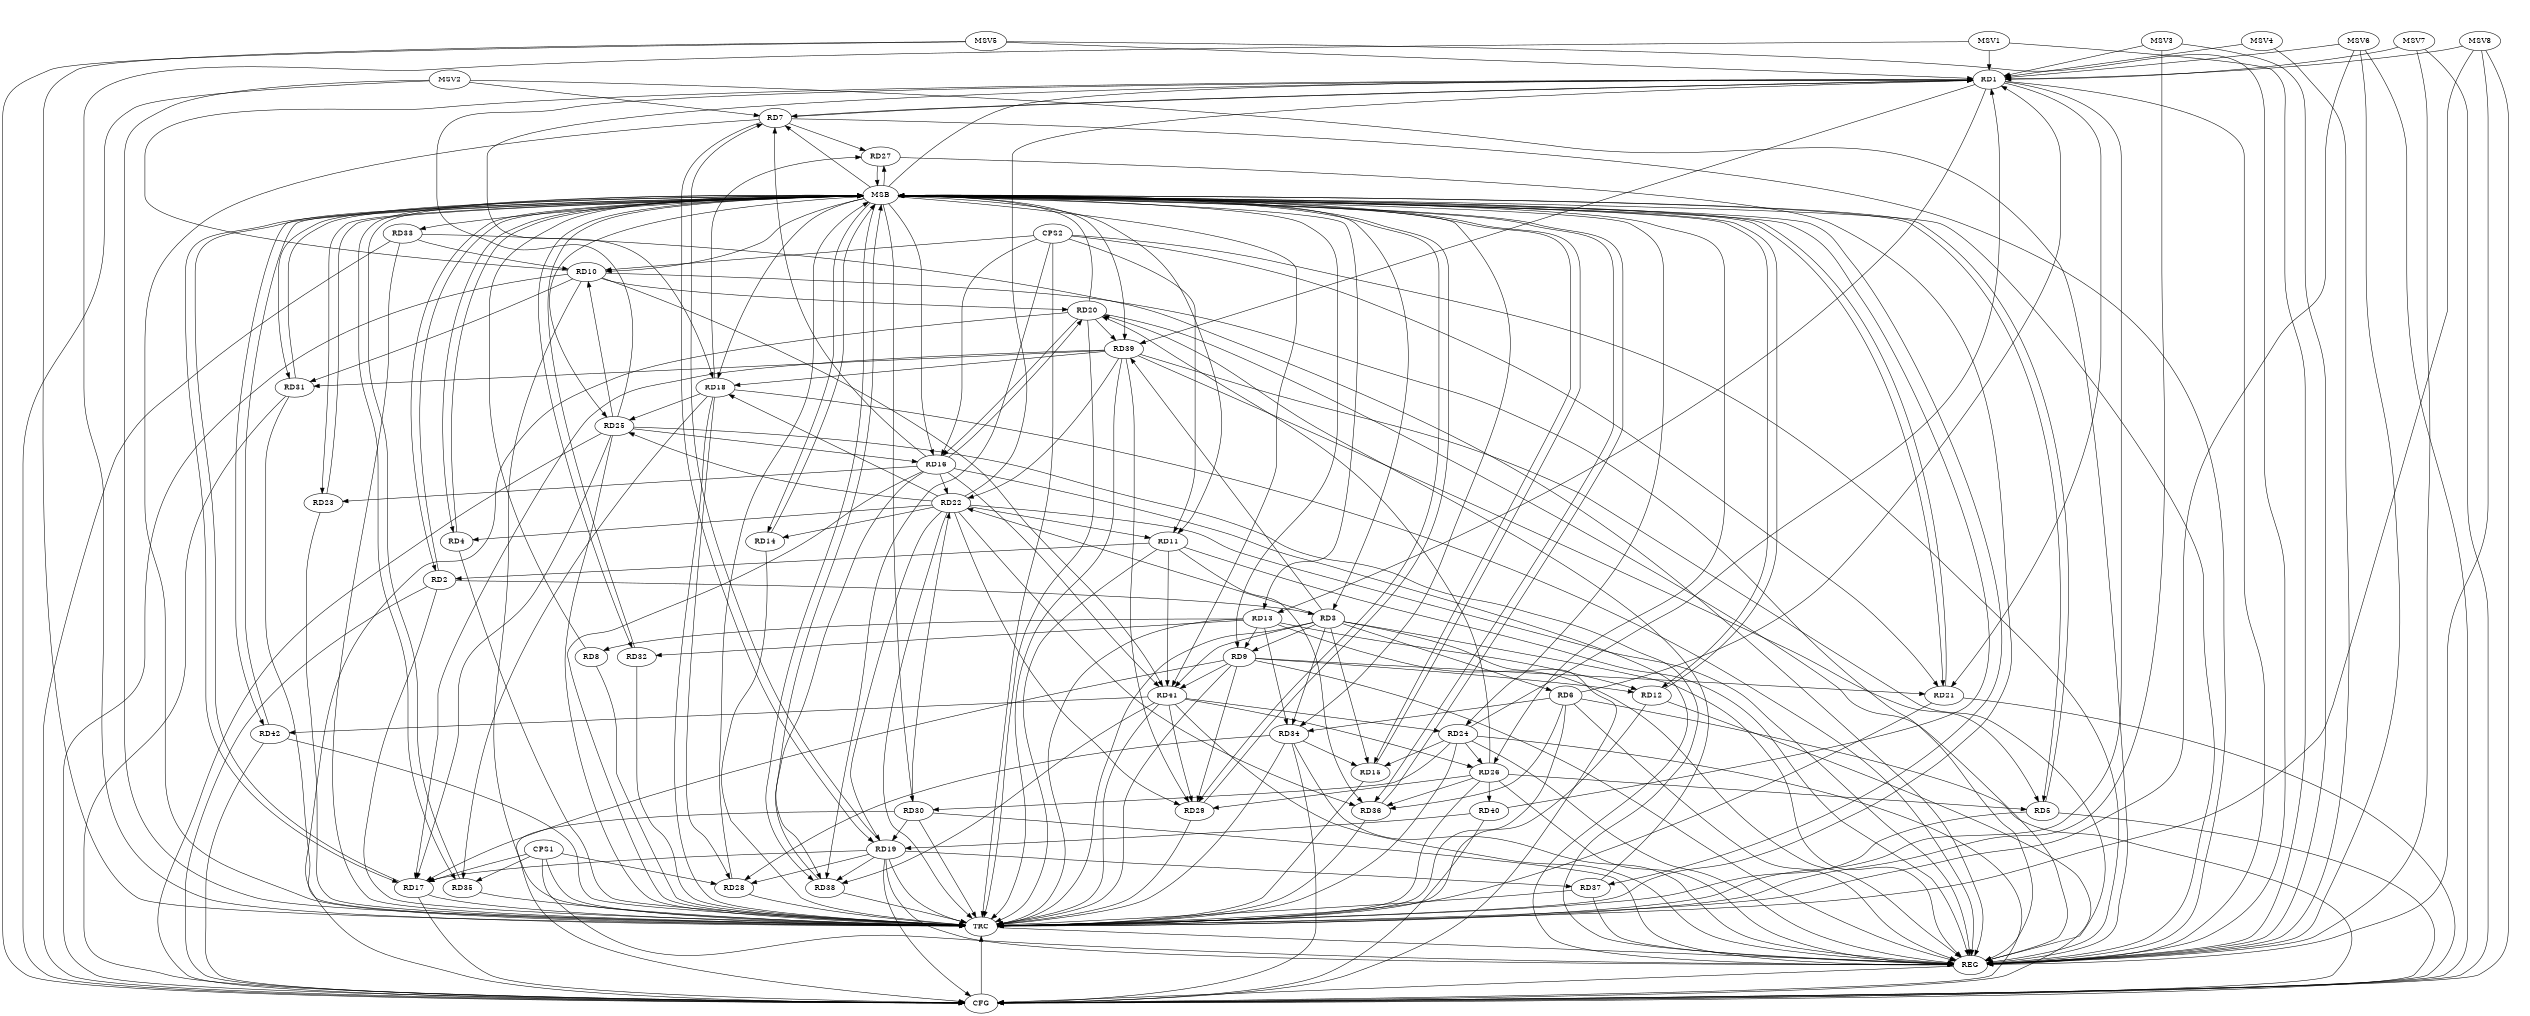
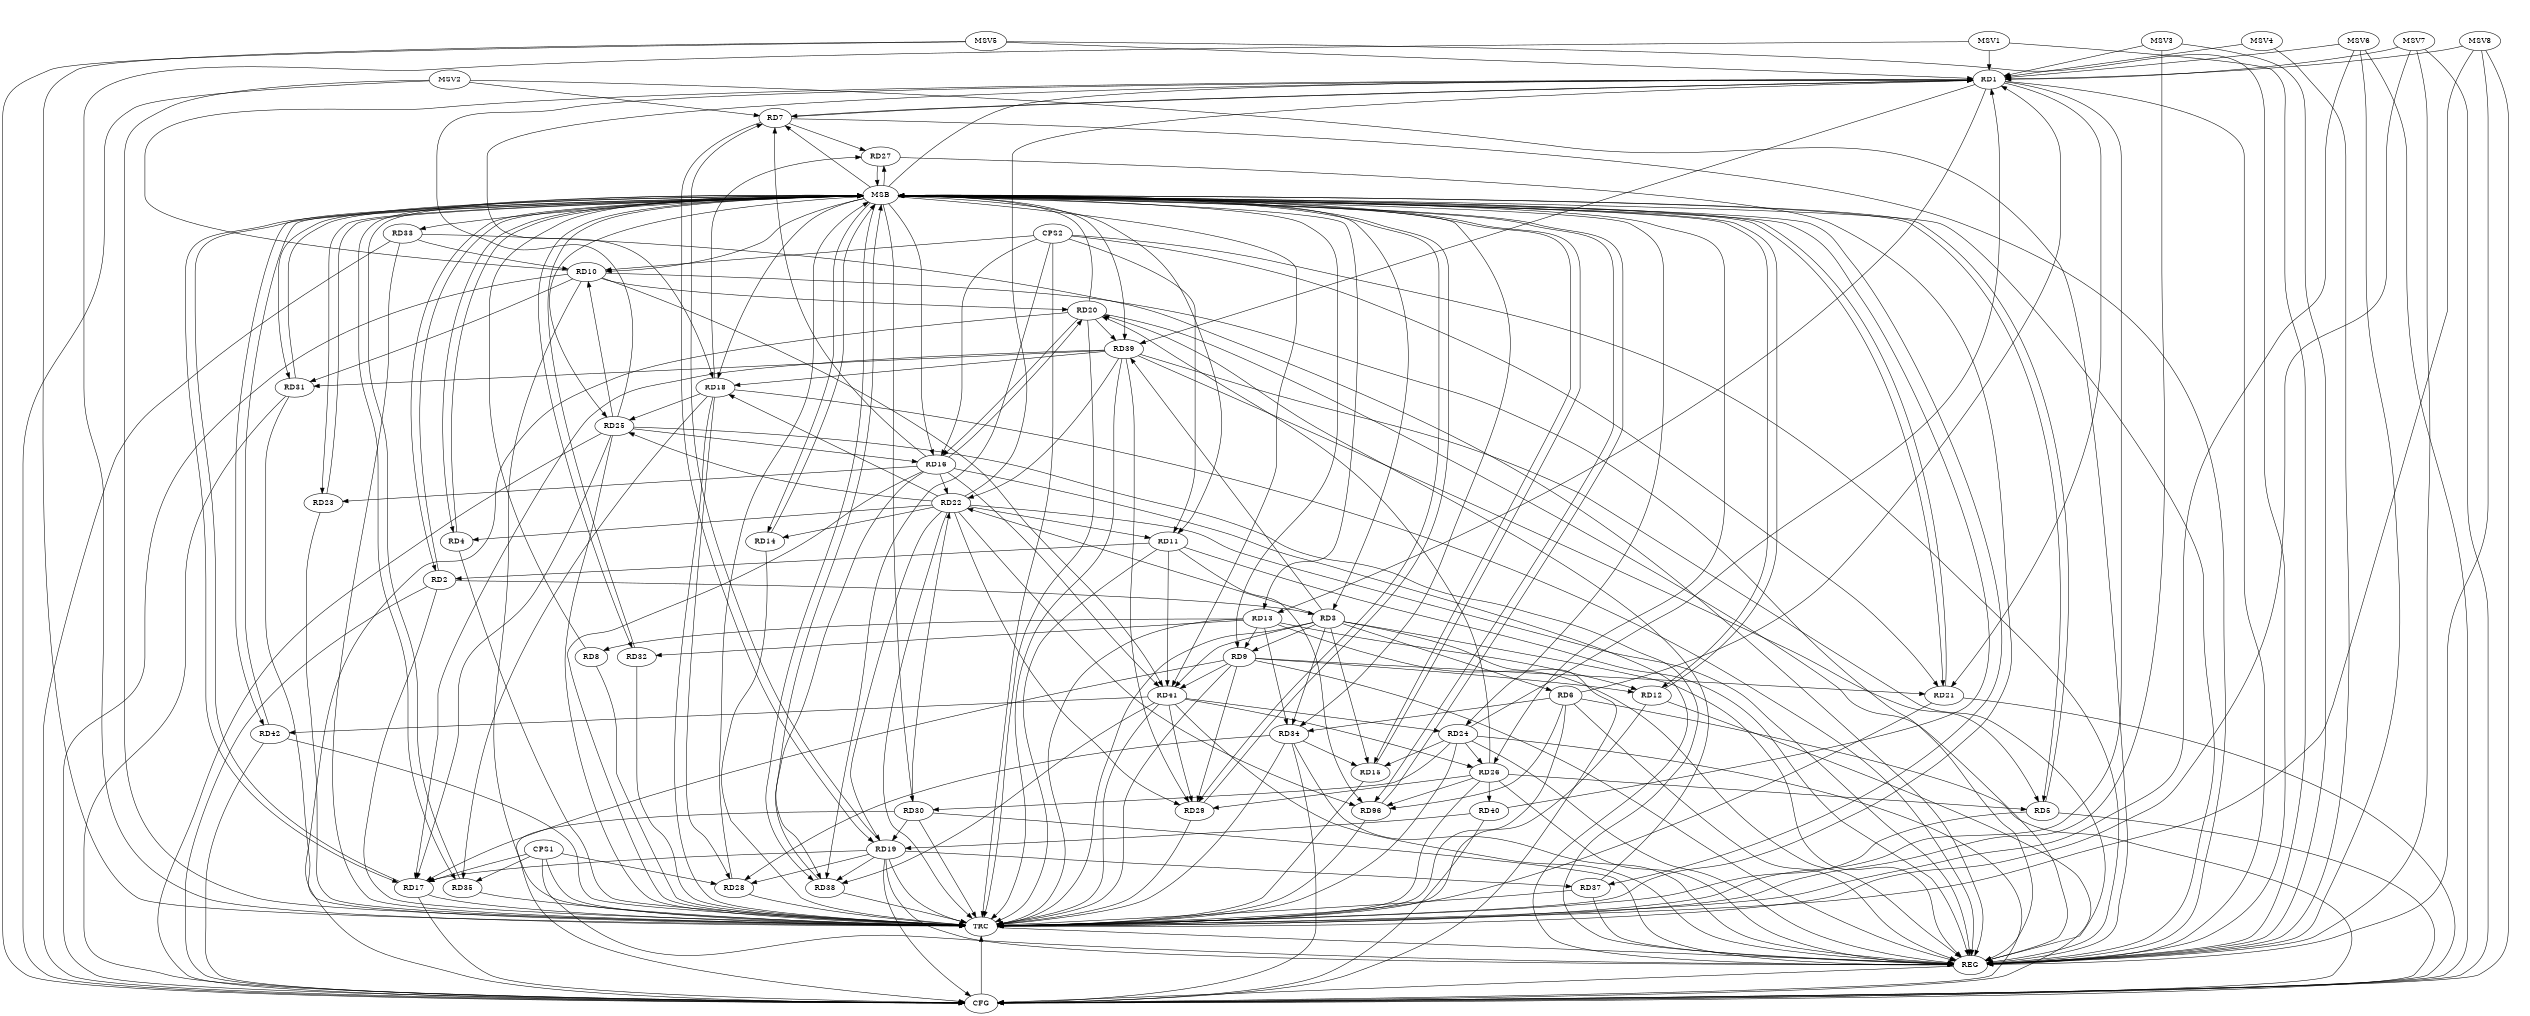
edge "RD7" -> "TRC": now "MSV7" -> "TRC"
node "RD36": label "RD36" -> "RD96"
